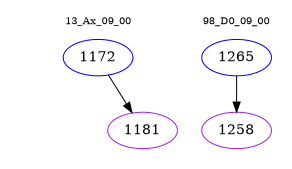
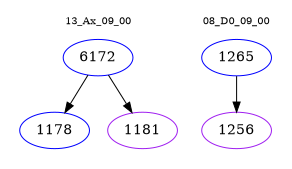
cluster "98_D0_09_00": label "98_D0_09_00" -> "08_D0_09_00"
node "1172": label "1172" -> "6172"
node "1178": added
node "1258": label "1258" -> "1256"
